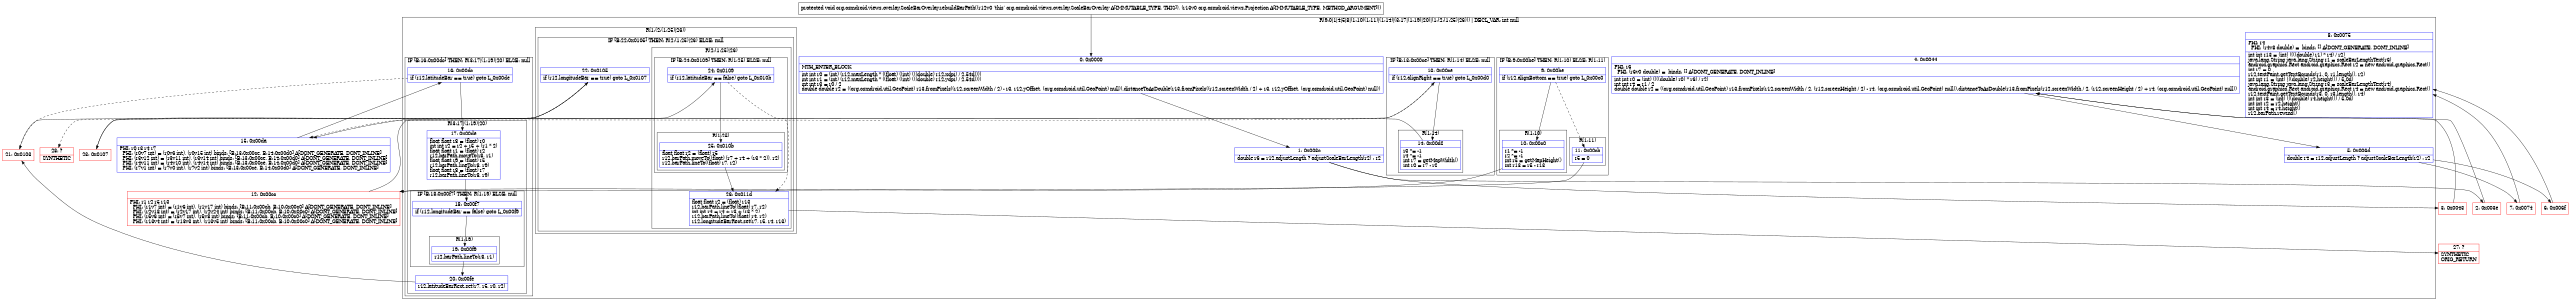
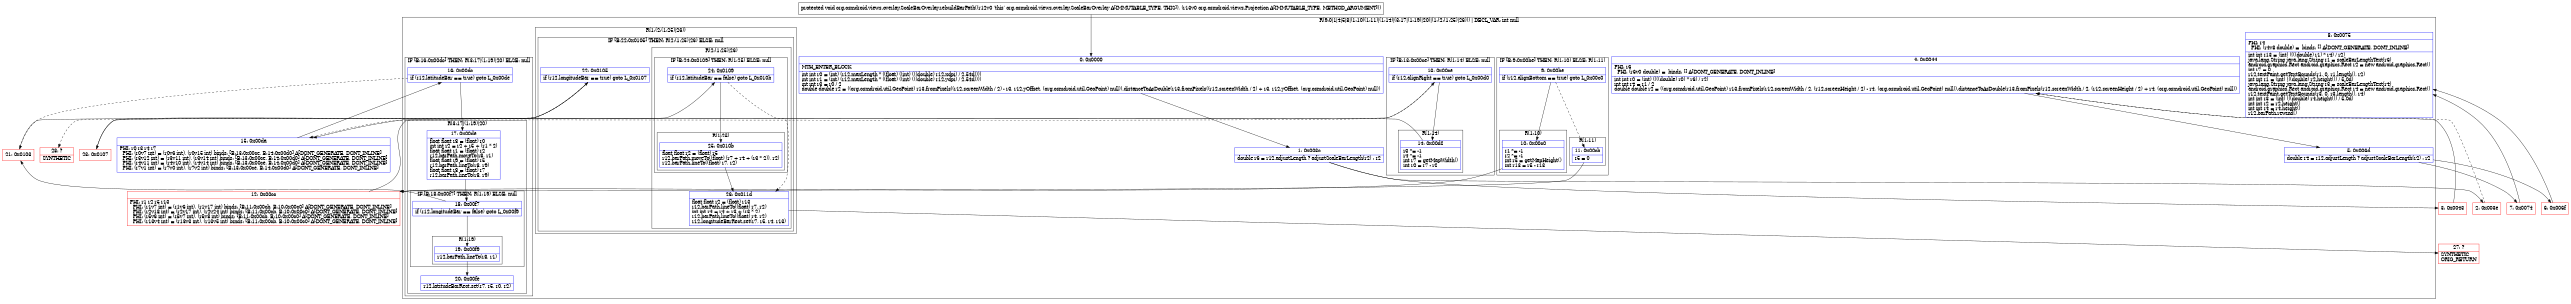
edge "2: 0x003e" -> "4: 0x0044": style solid -> dashed
edge "20: 0x00fe" -> "21: 0x0103": now "18: 0x00f7" -> "21: 0x0103"
